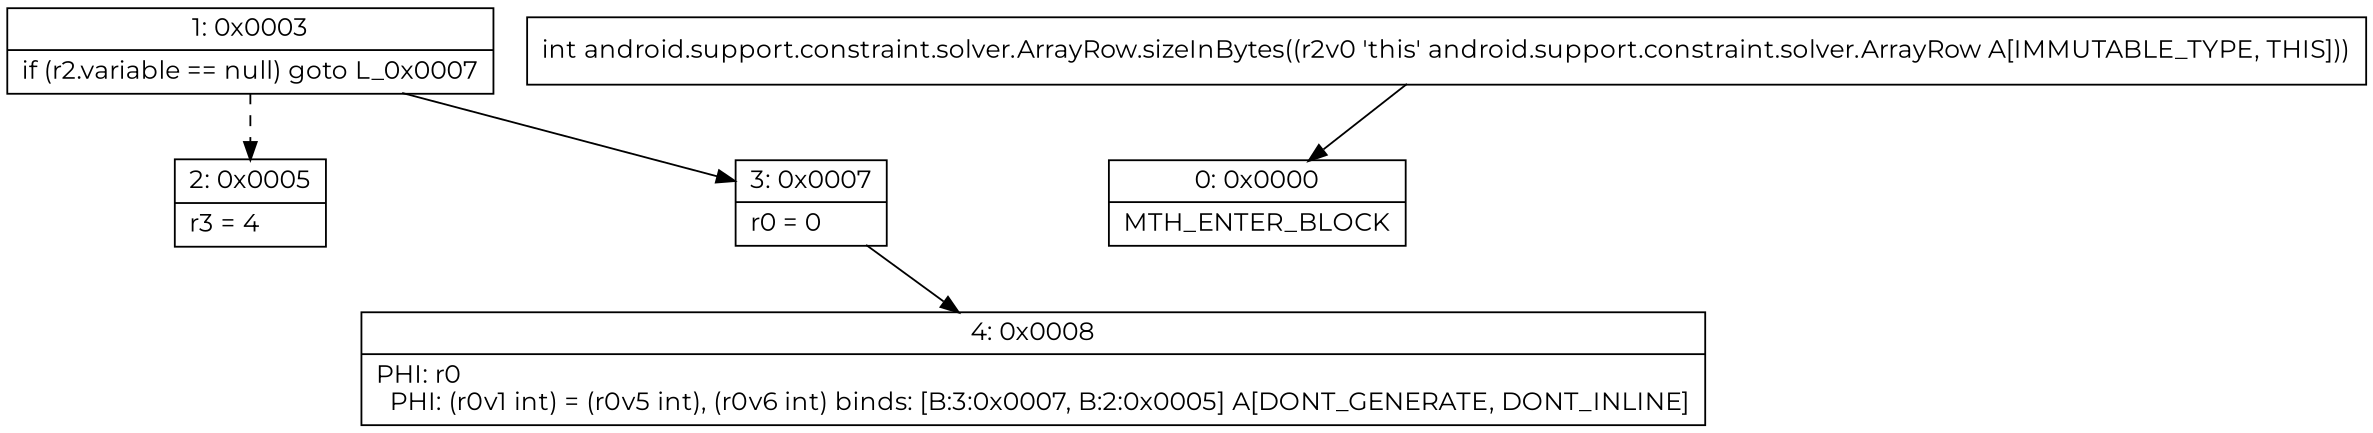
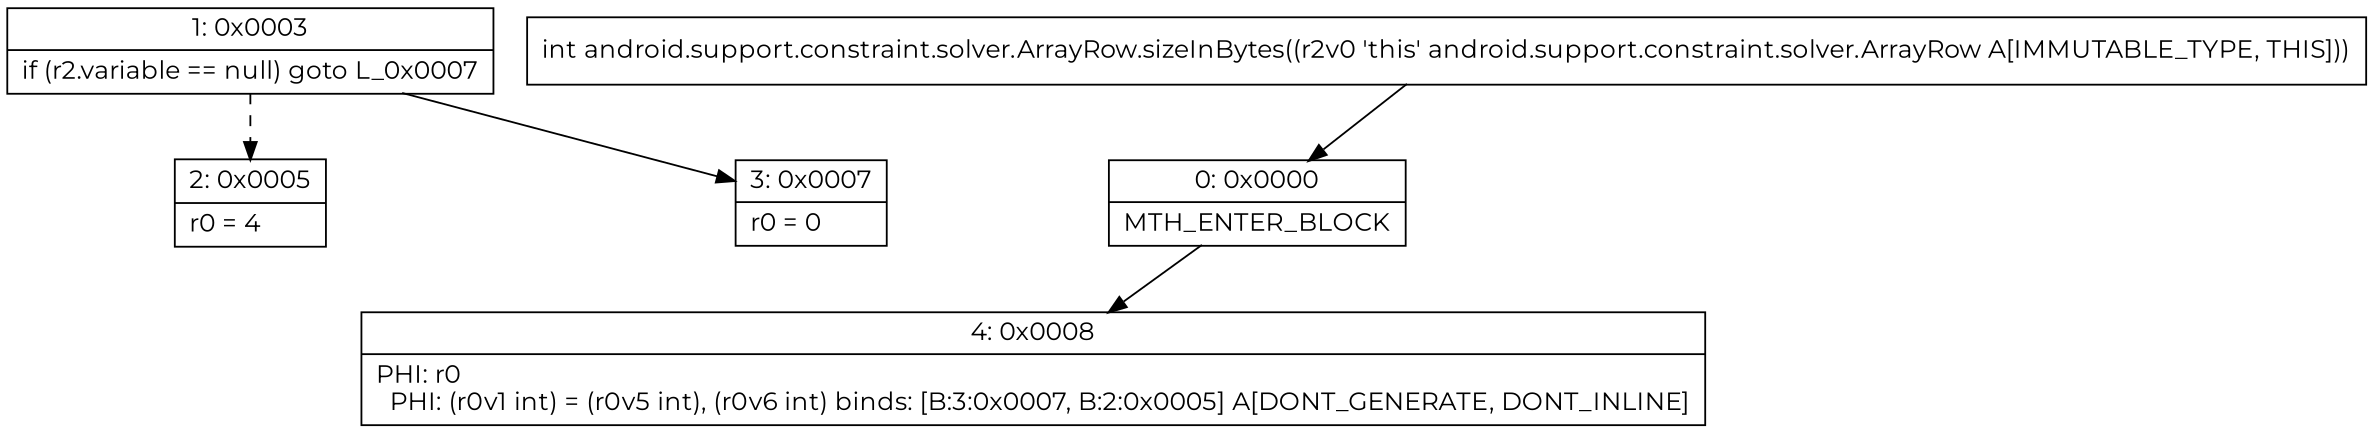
node "2: 0x0005": text "r3 = 4" -> "r0 = 4"
edge "3: 0x0007" -> "4: 0x0008": now "0: 0x0000" -> "4: 0x0008"
